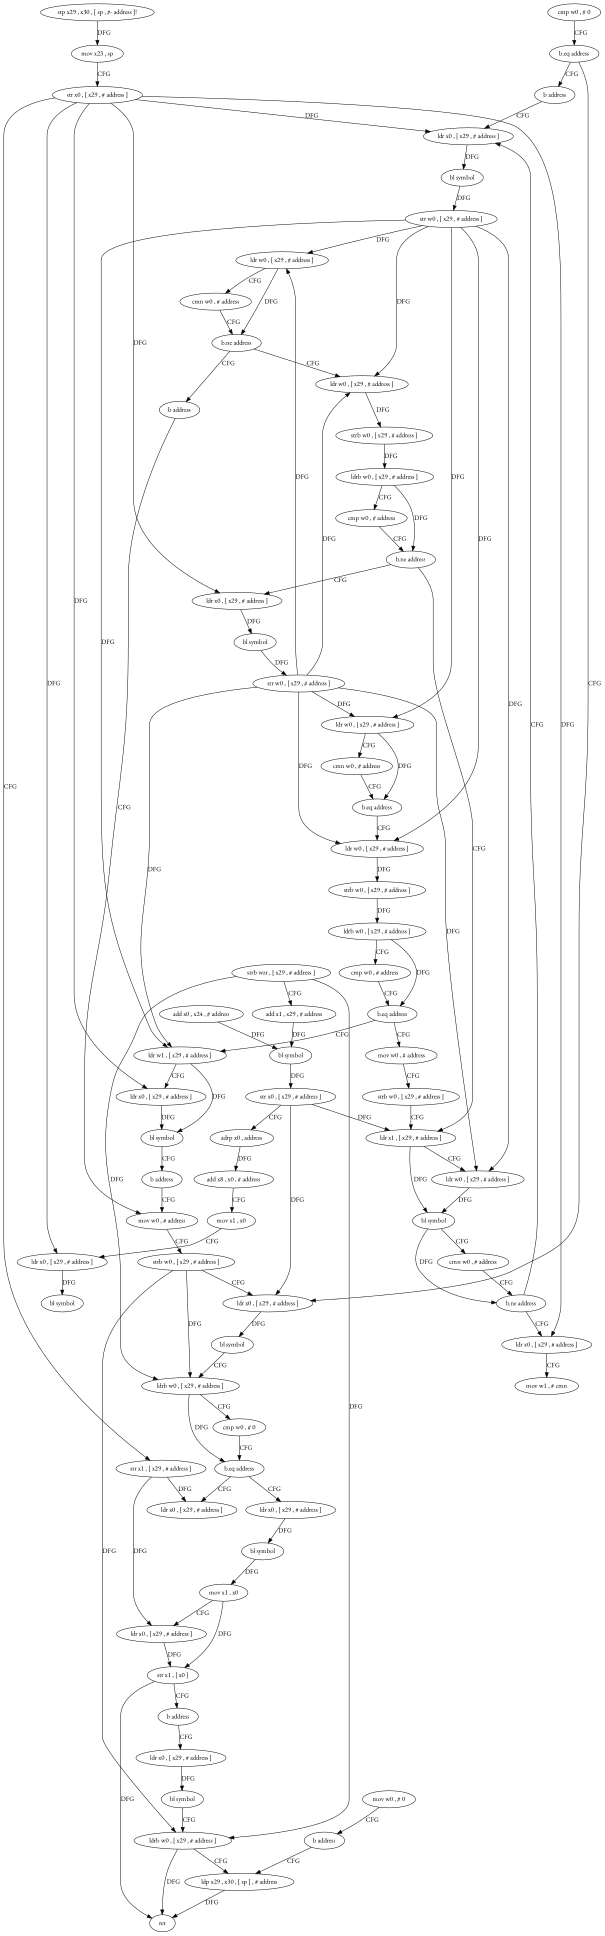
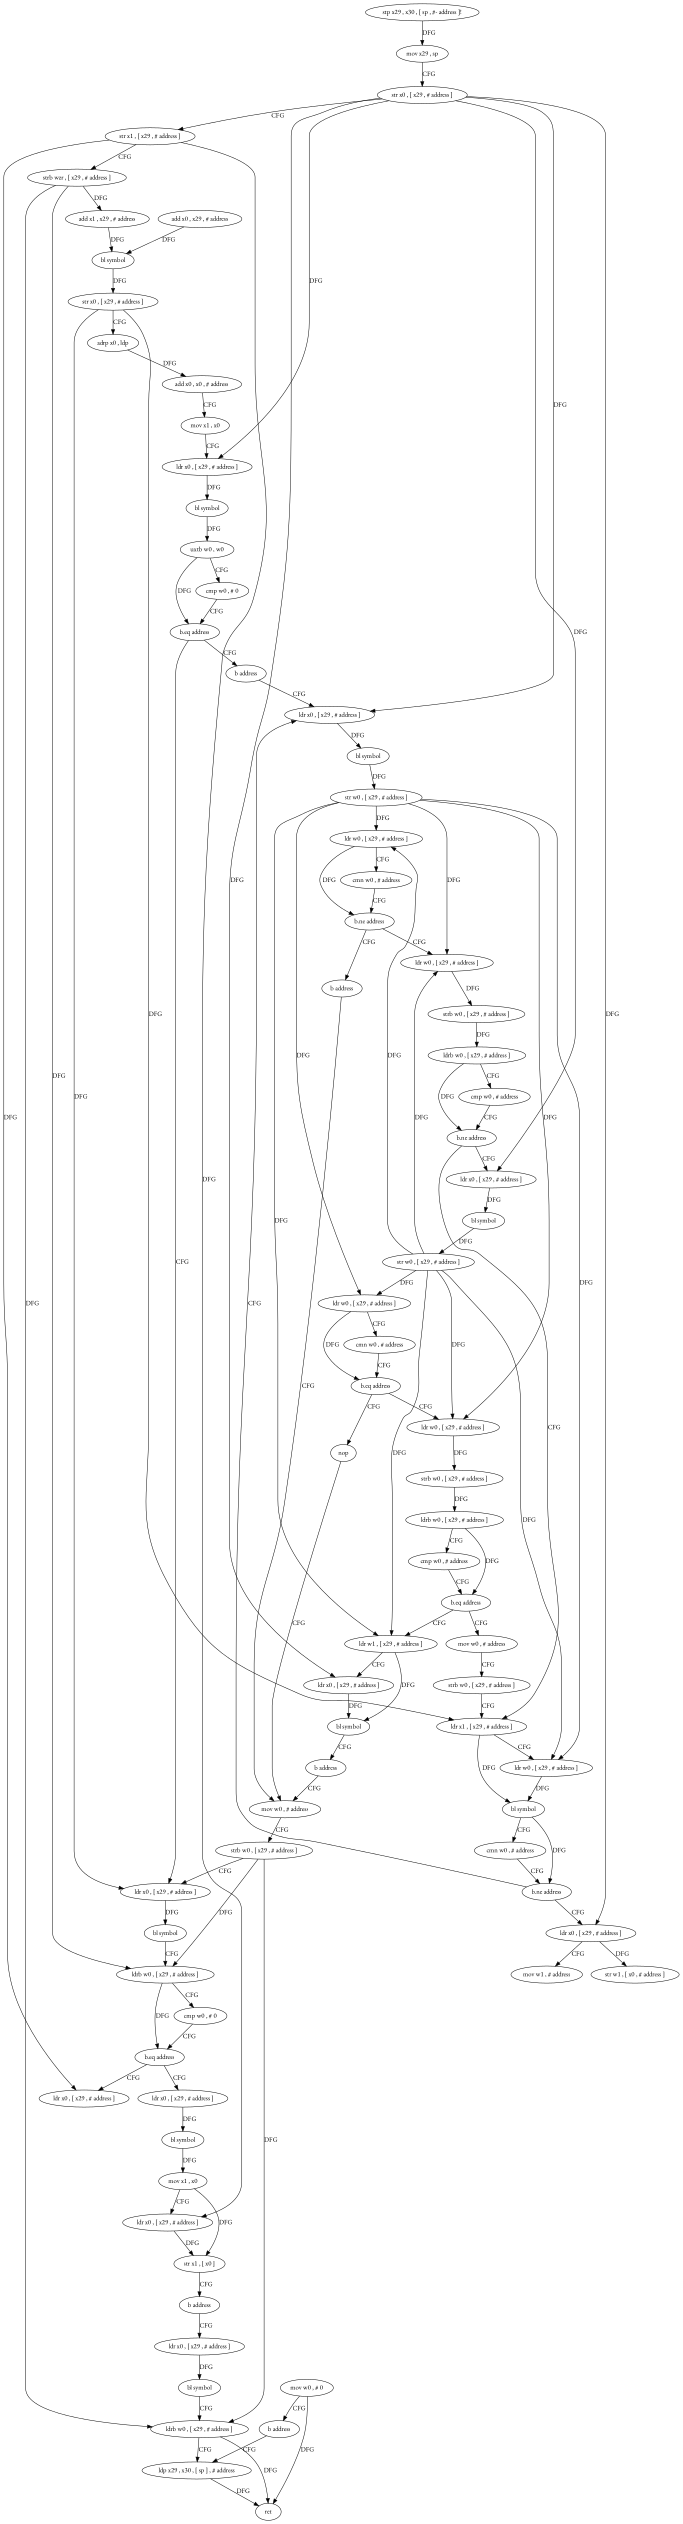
node "mov x23 , sp": label "mov x23 , sp" -> "mov x29 , sp"
edge "str x1 , [ x29 , # address ]" -> "strb wzr , [ x29 , # address ]": added, label "CFG"
node "uxtb w0 , w0": added
edge "strb wzr , [ x29 , # address ]" -> "add x1 , x29 , # address": label "CFG" -> "DFG"
node "add x0 , x24 , # address": label "add x0 , x24 , # address" -> "add x0 , x29 , # address"
node "adrp x0 , address": label "adrp x0 , address" -> "adrp x0 , ldp"
node "add x8 , x0 , # address": label "add x8 , x0 , # address" -> "add x0 , x0 , # address"
node "mov w1 , # cmn": label "mov w1 , # cmn" -> "mov w1 , # address"
node "nop": added
edge "str x1 , [ x0 ]" -> "ret": now "mov w0 , # 0" -> "ret"
node "str w1 , [ x0 , # address ]": added
